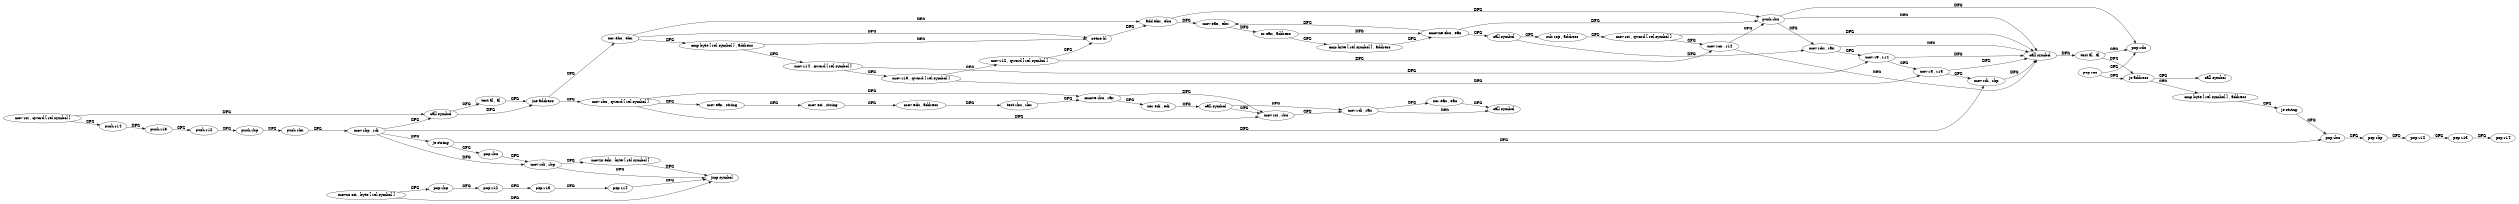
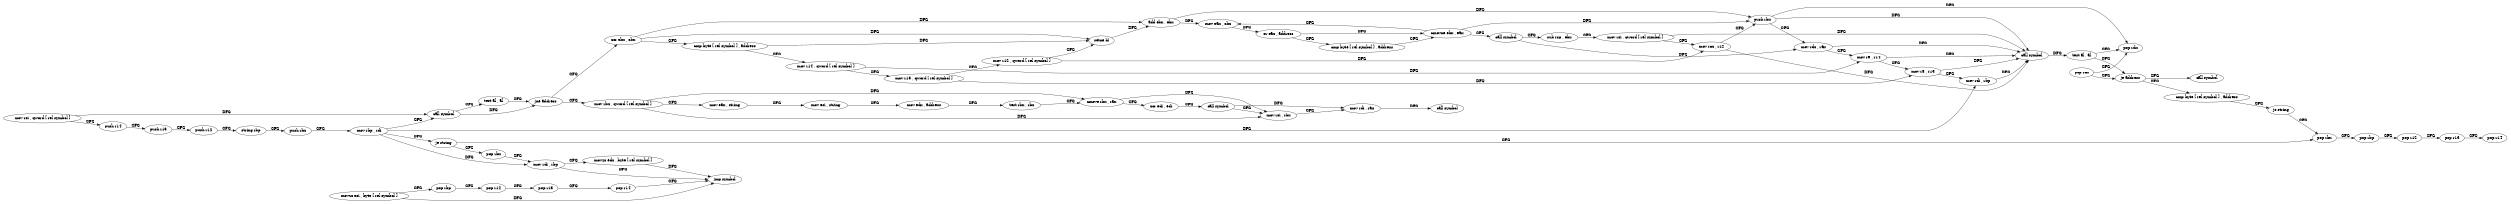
edge "cmovne ebx , eax" -> "mov eax , ebx": label "DFG" -> "CFG"
node "sub rsp , address": label "sub rsp , address" -> "sub rsp , ebx"
node "xor eax , eax": removed
edge "mov edx , address" -> "test rbx , rbx": label "DFG" -> "CFG"
edge "push r14" -> "push r13": label "DFG" -> "CFG"
node "push rbp": label "push rbp" -> "string rbp"
